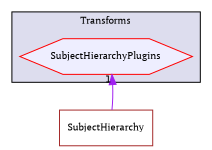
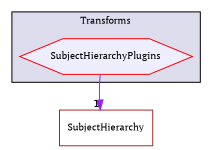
edge "SubjectHierarchy" -> "SubjectHierarchyPlugins": reversed
